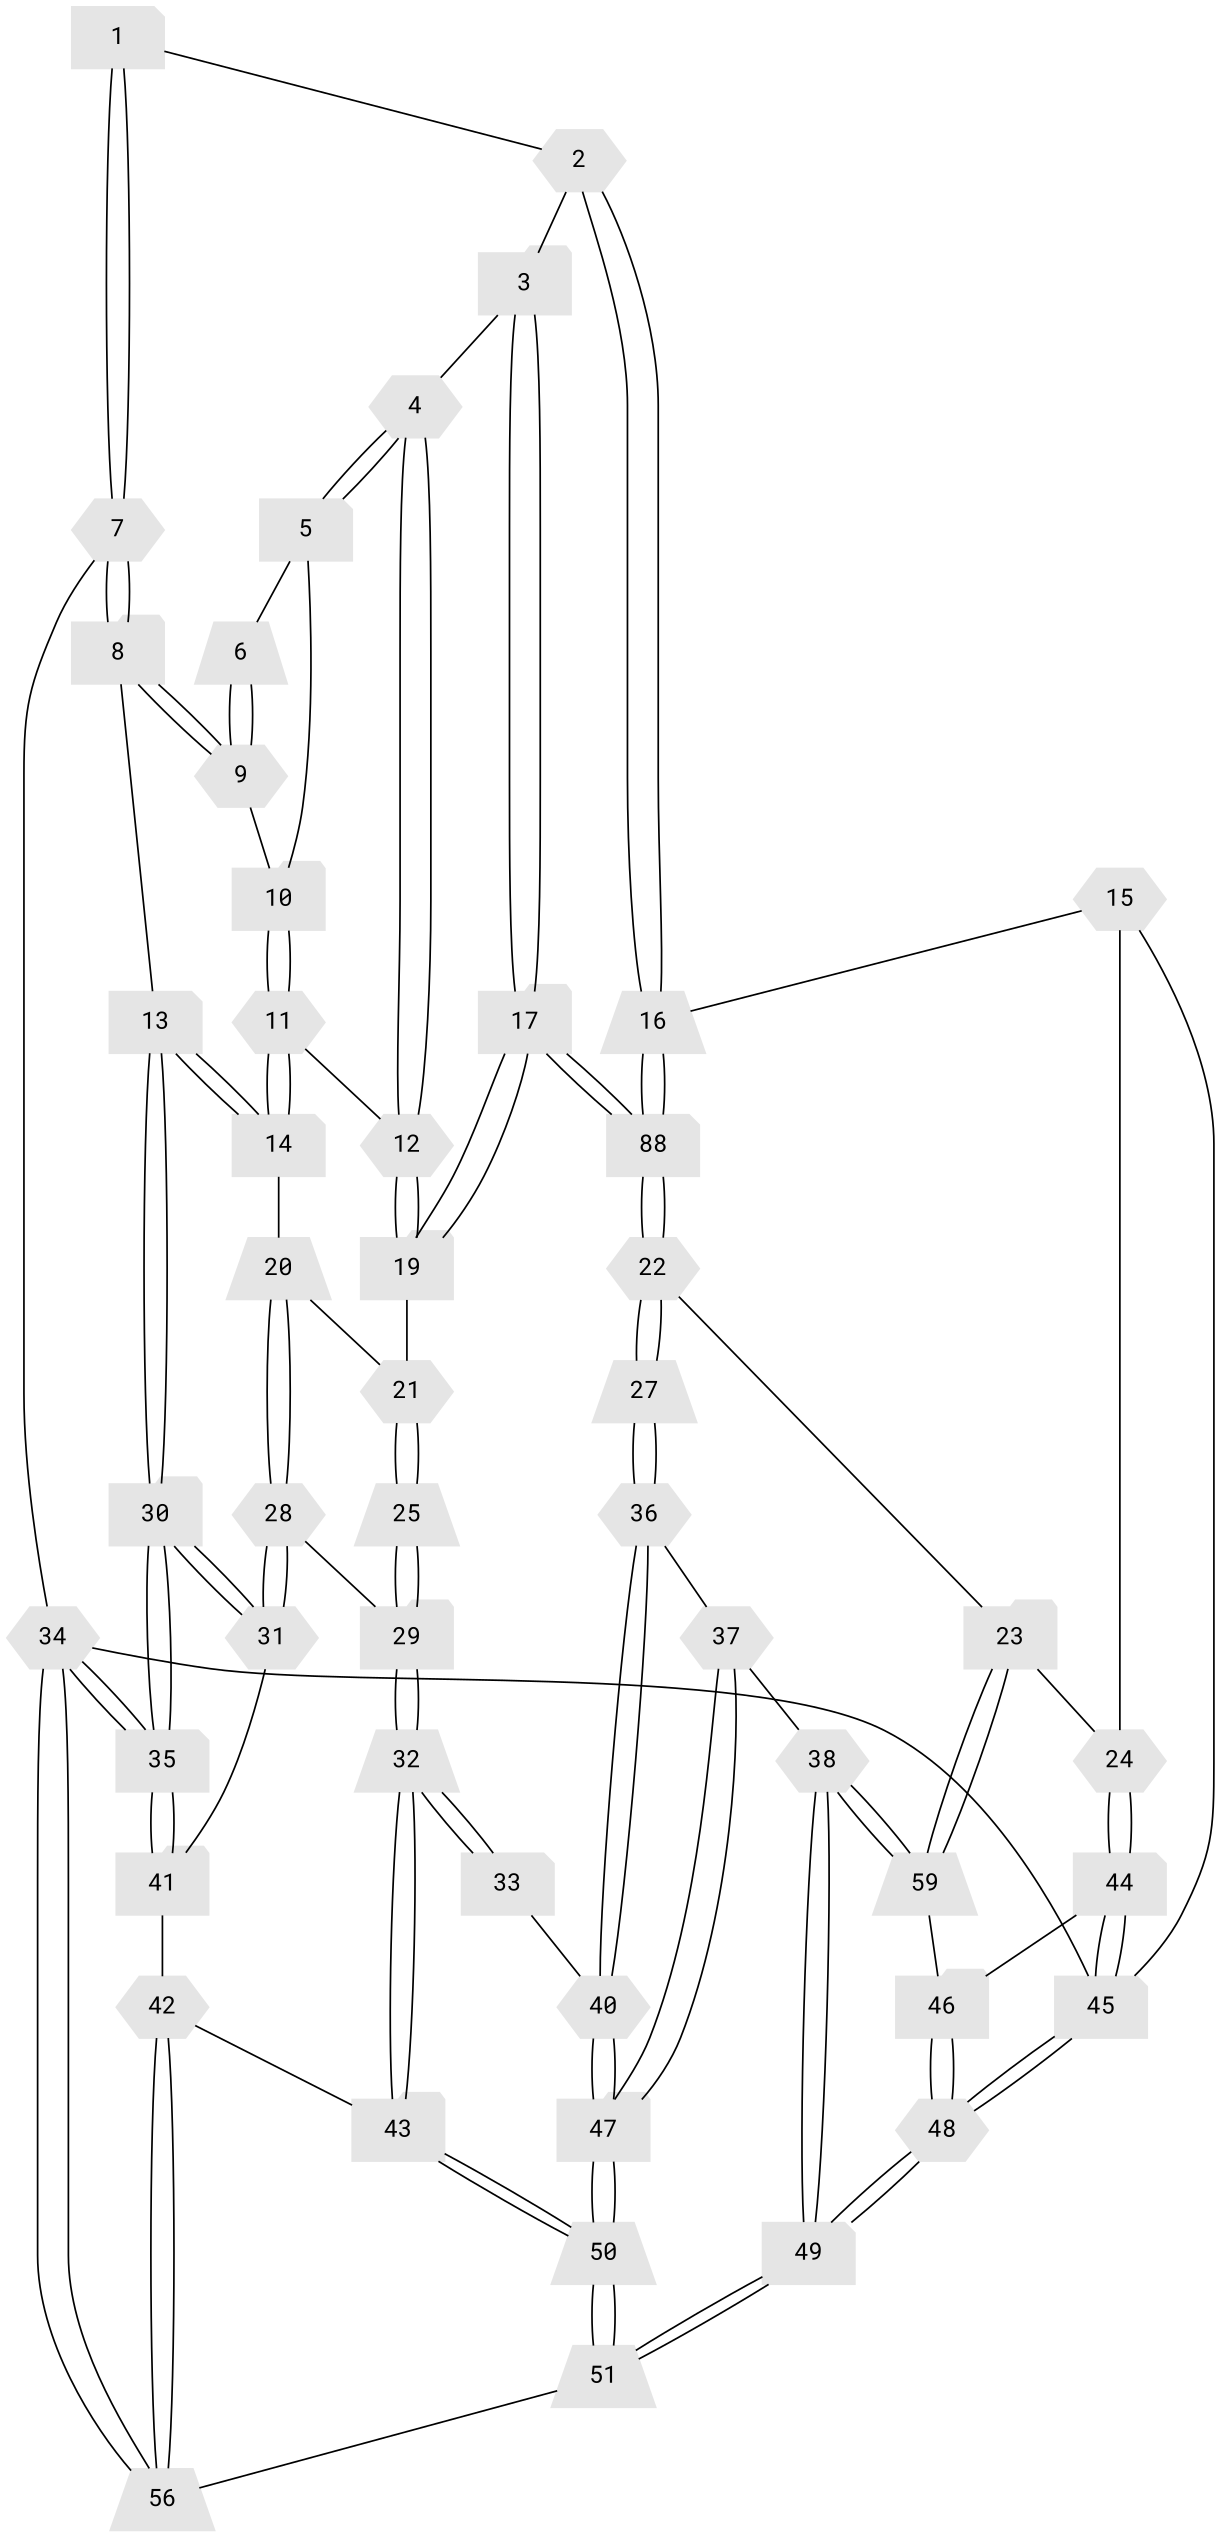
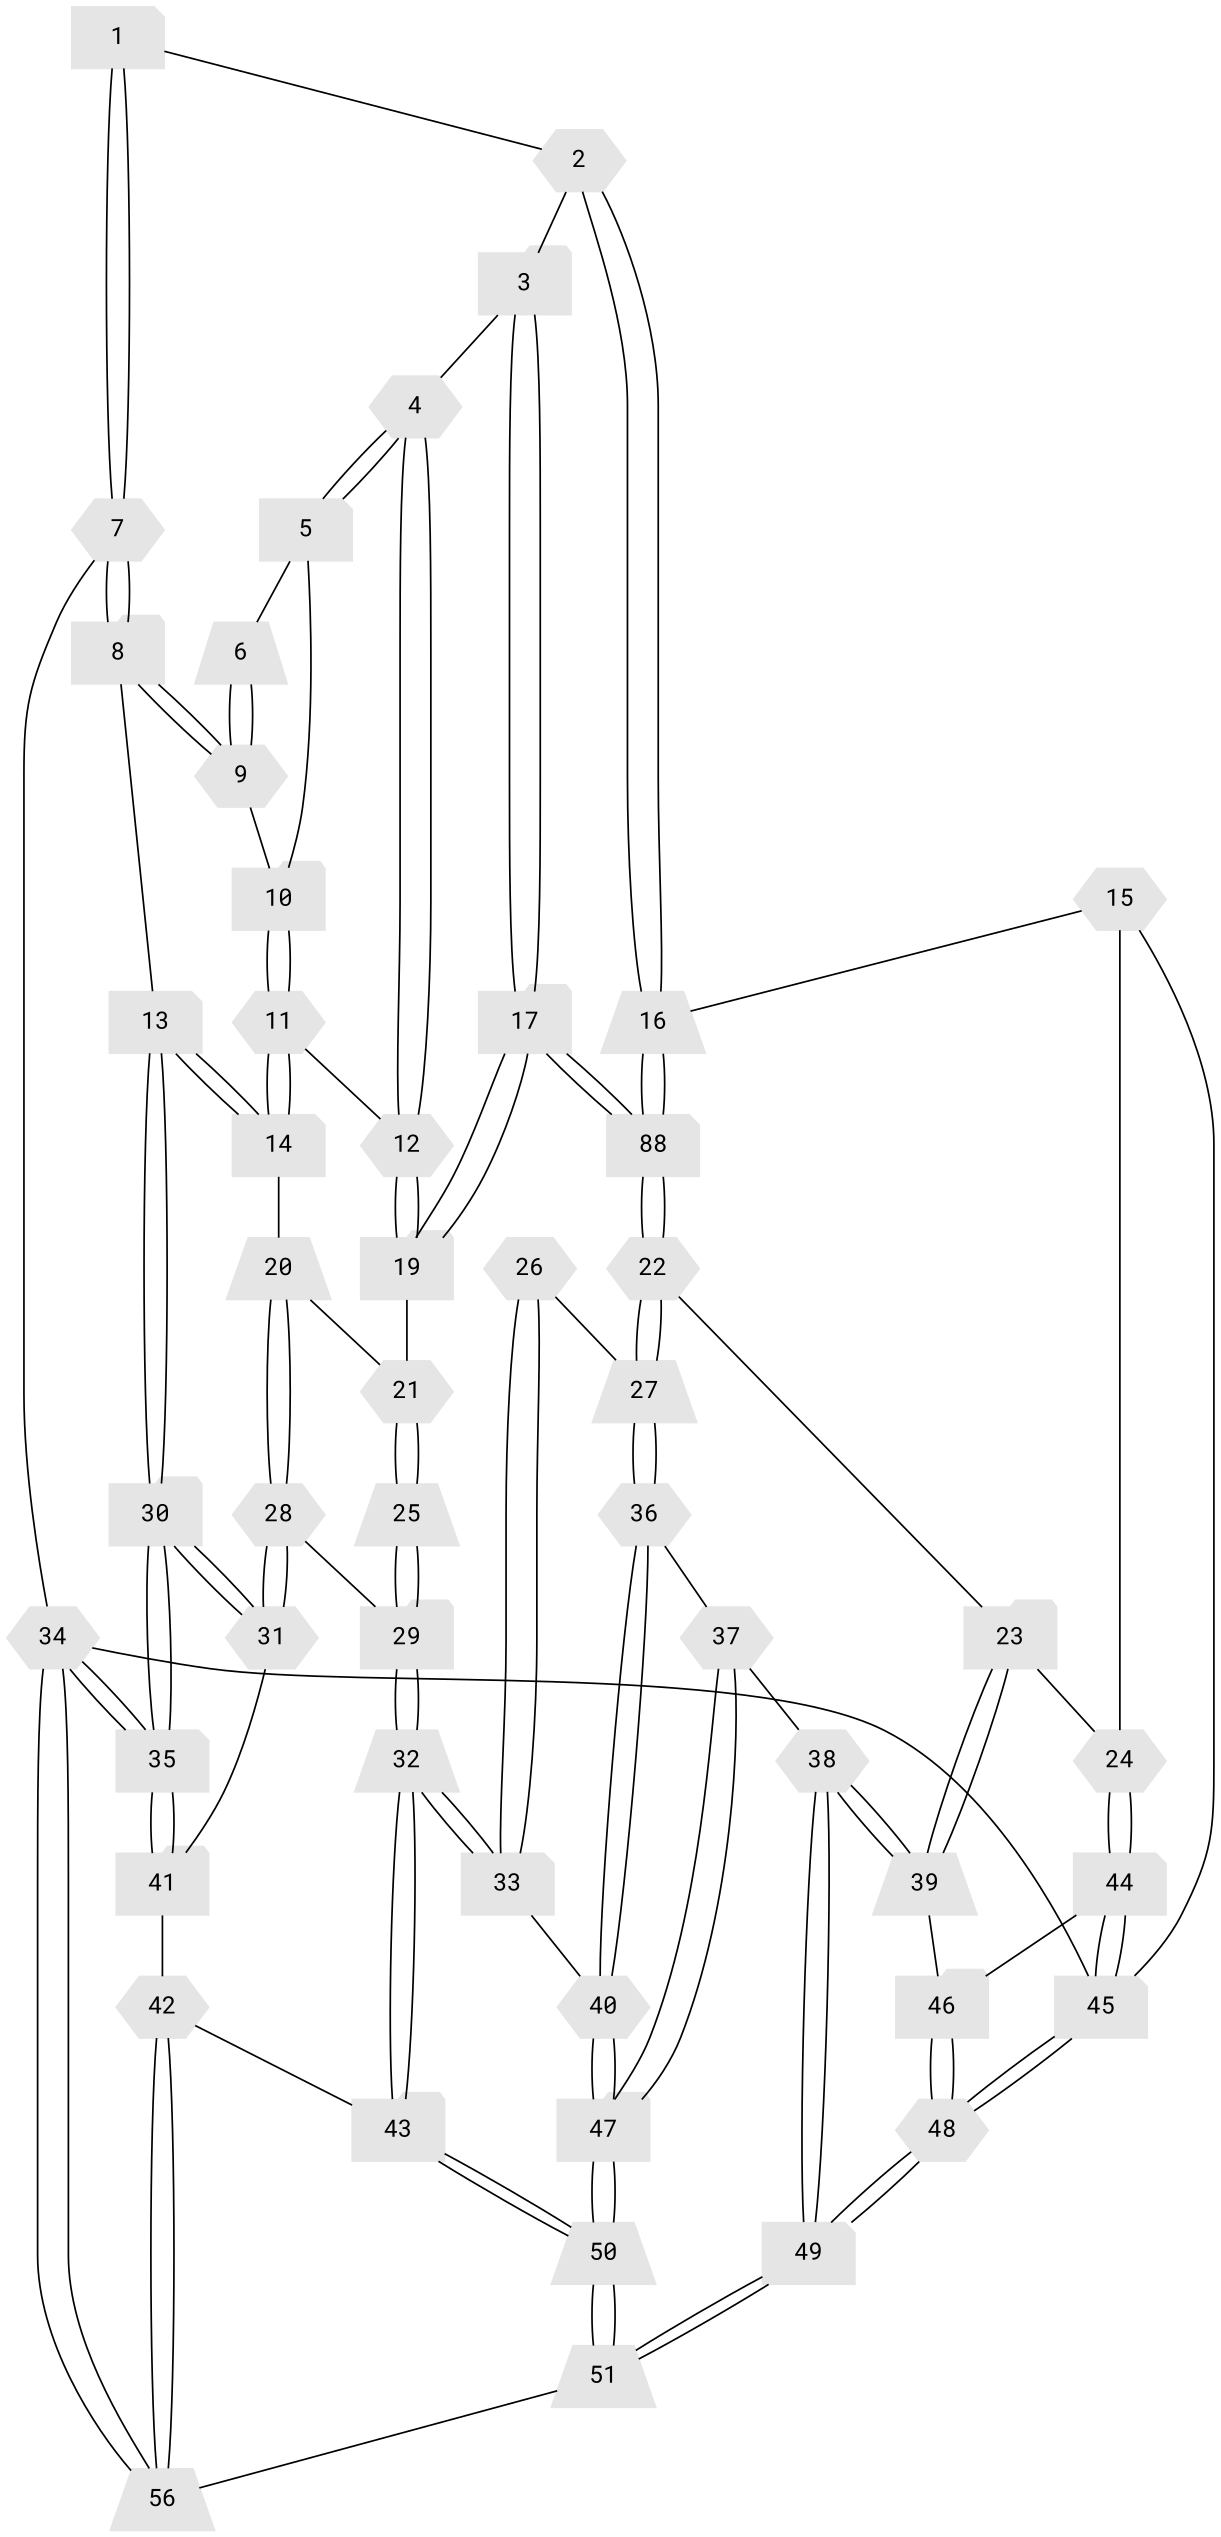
node "26": added
node "59": label "59" -> "39"
